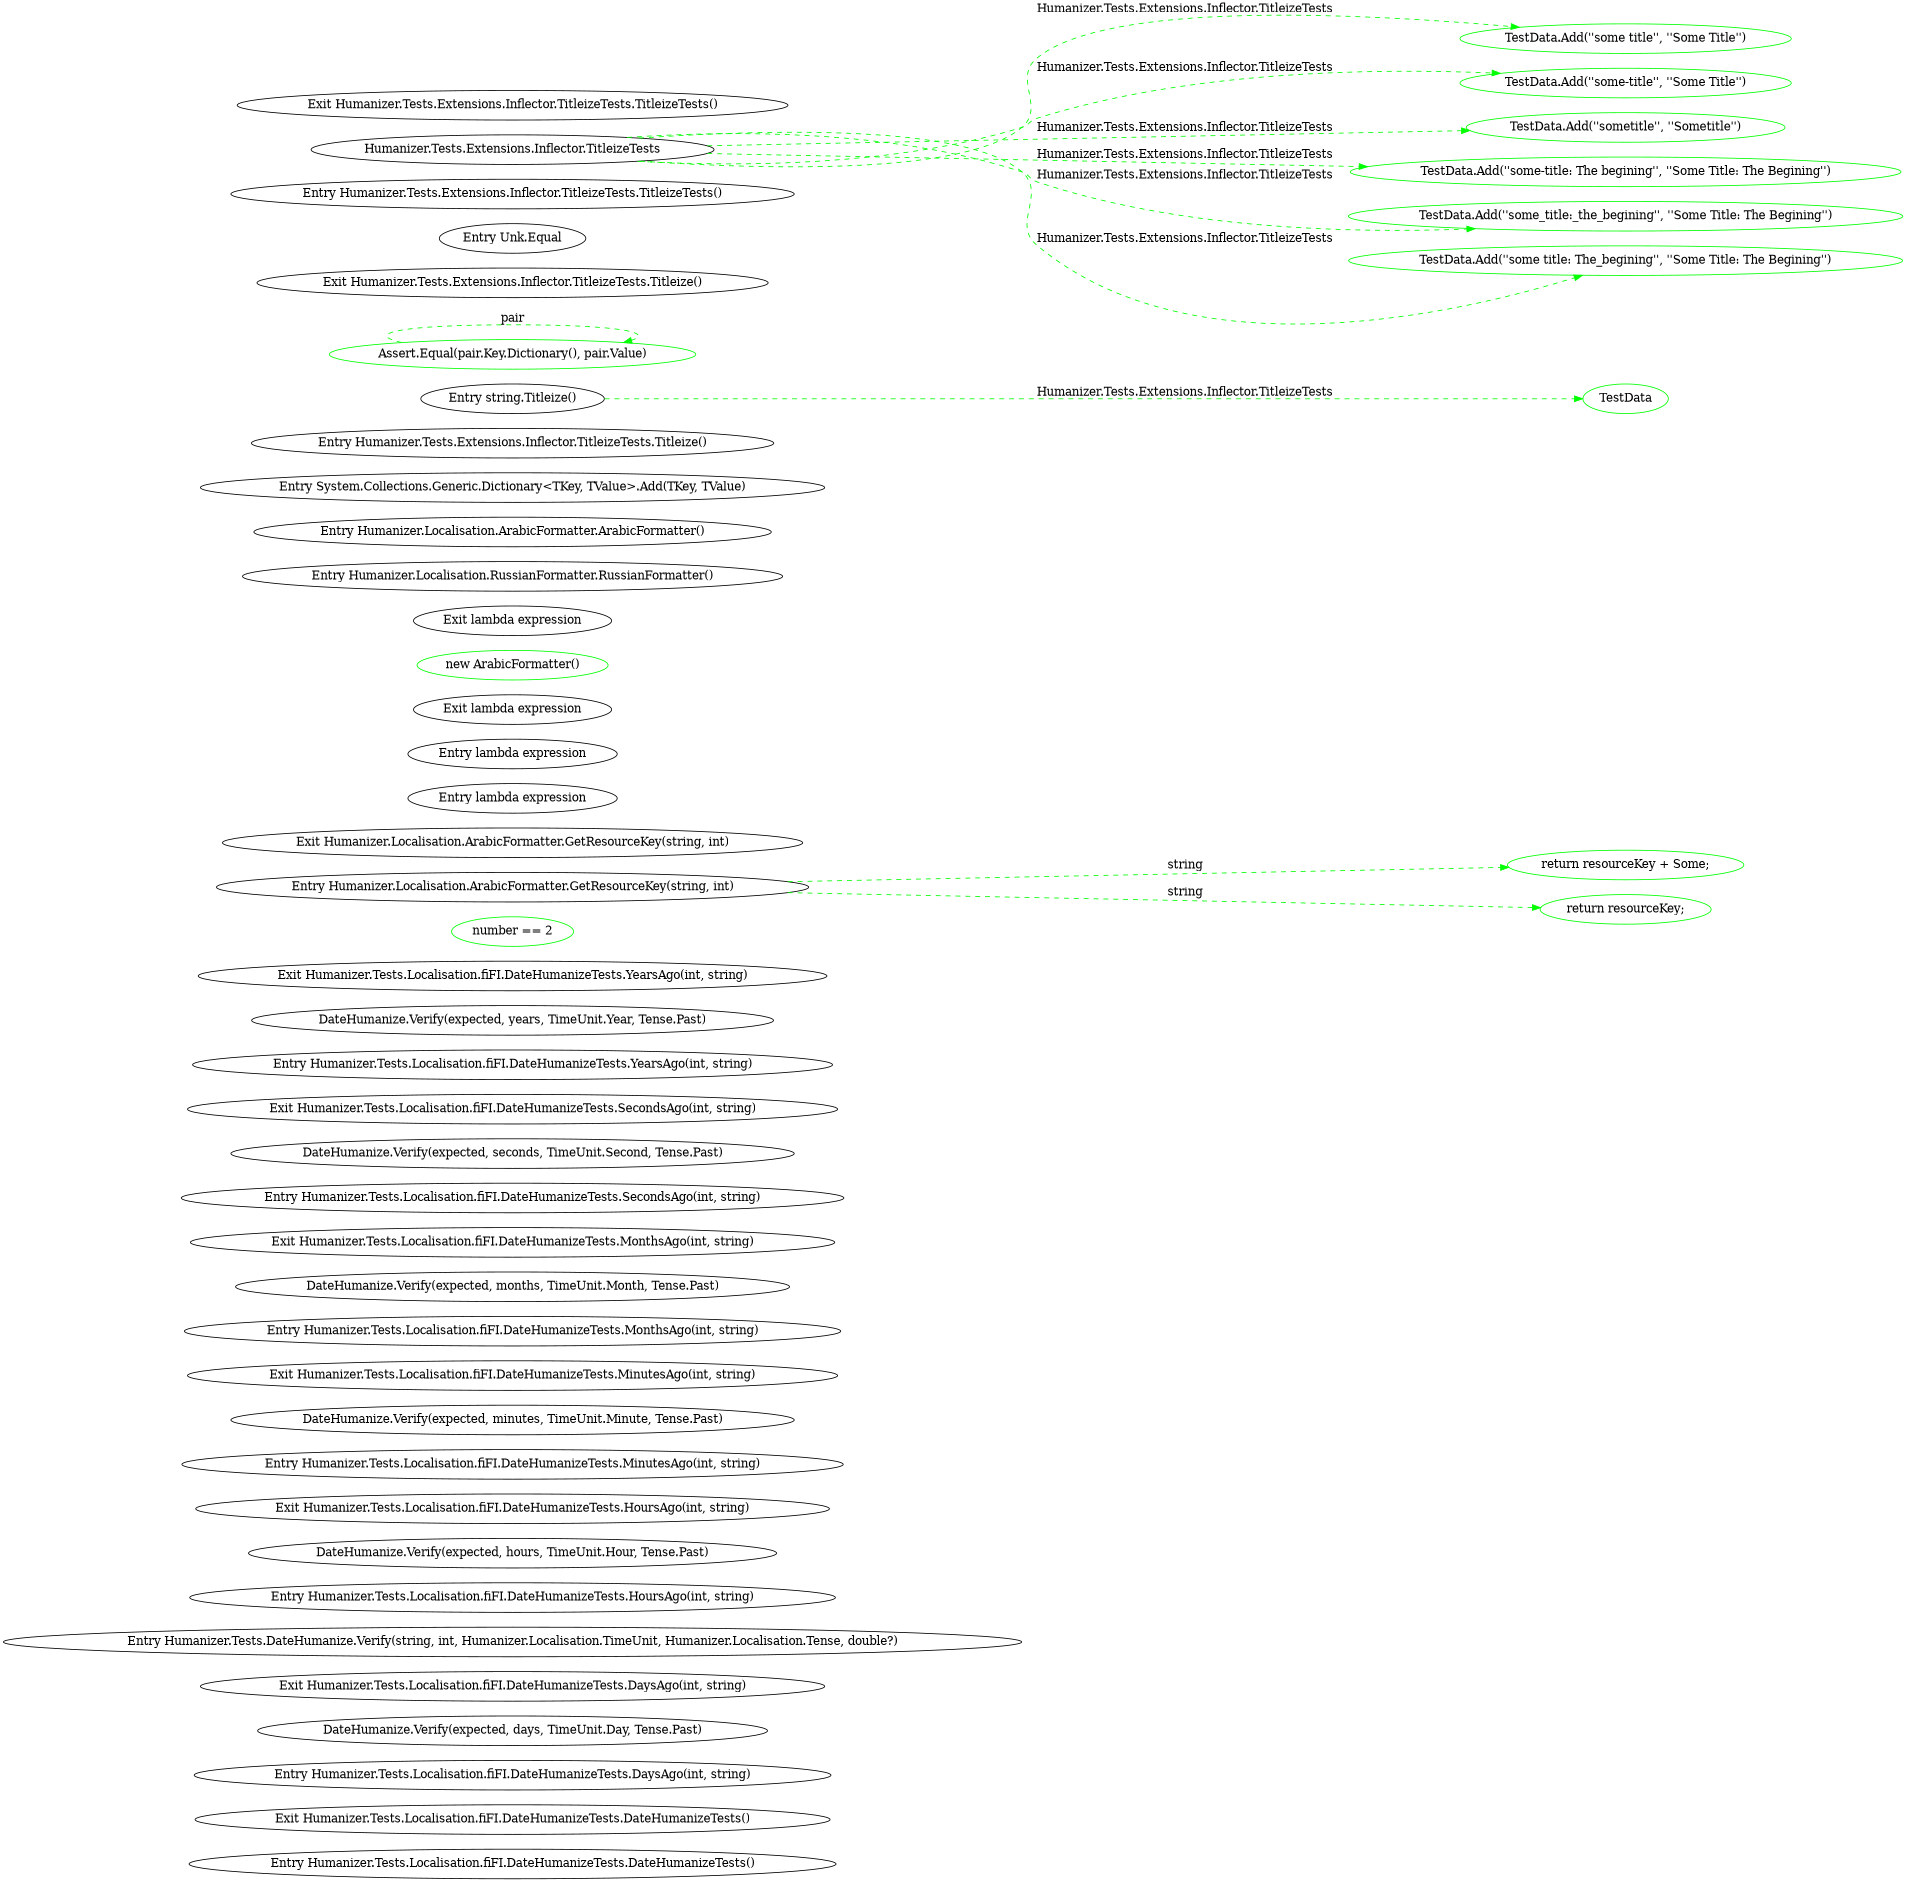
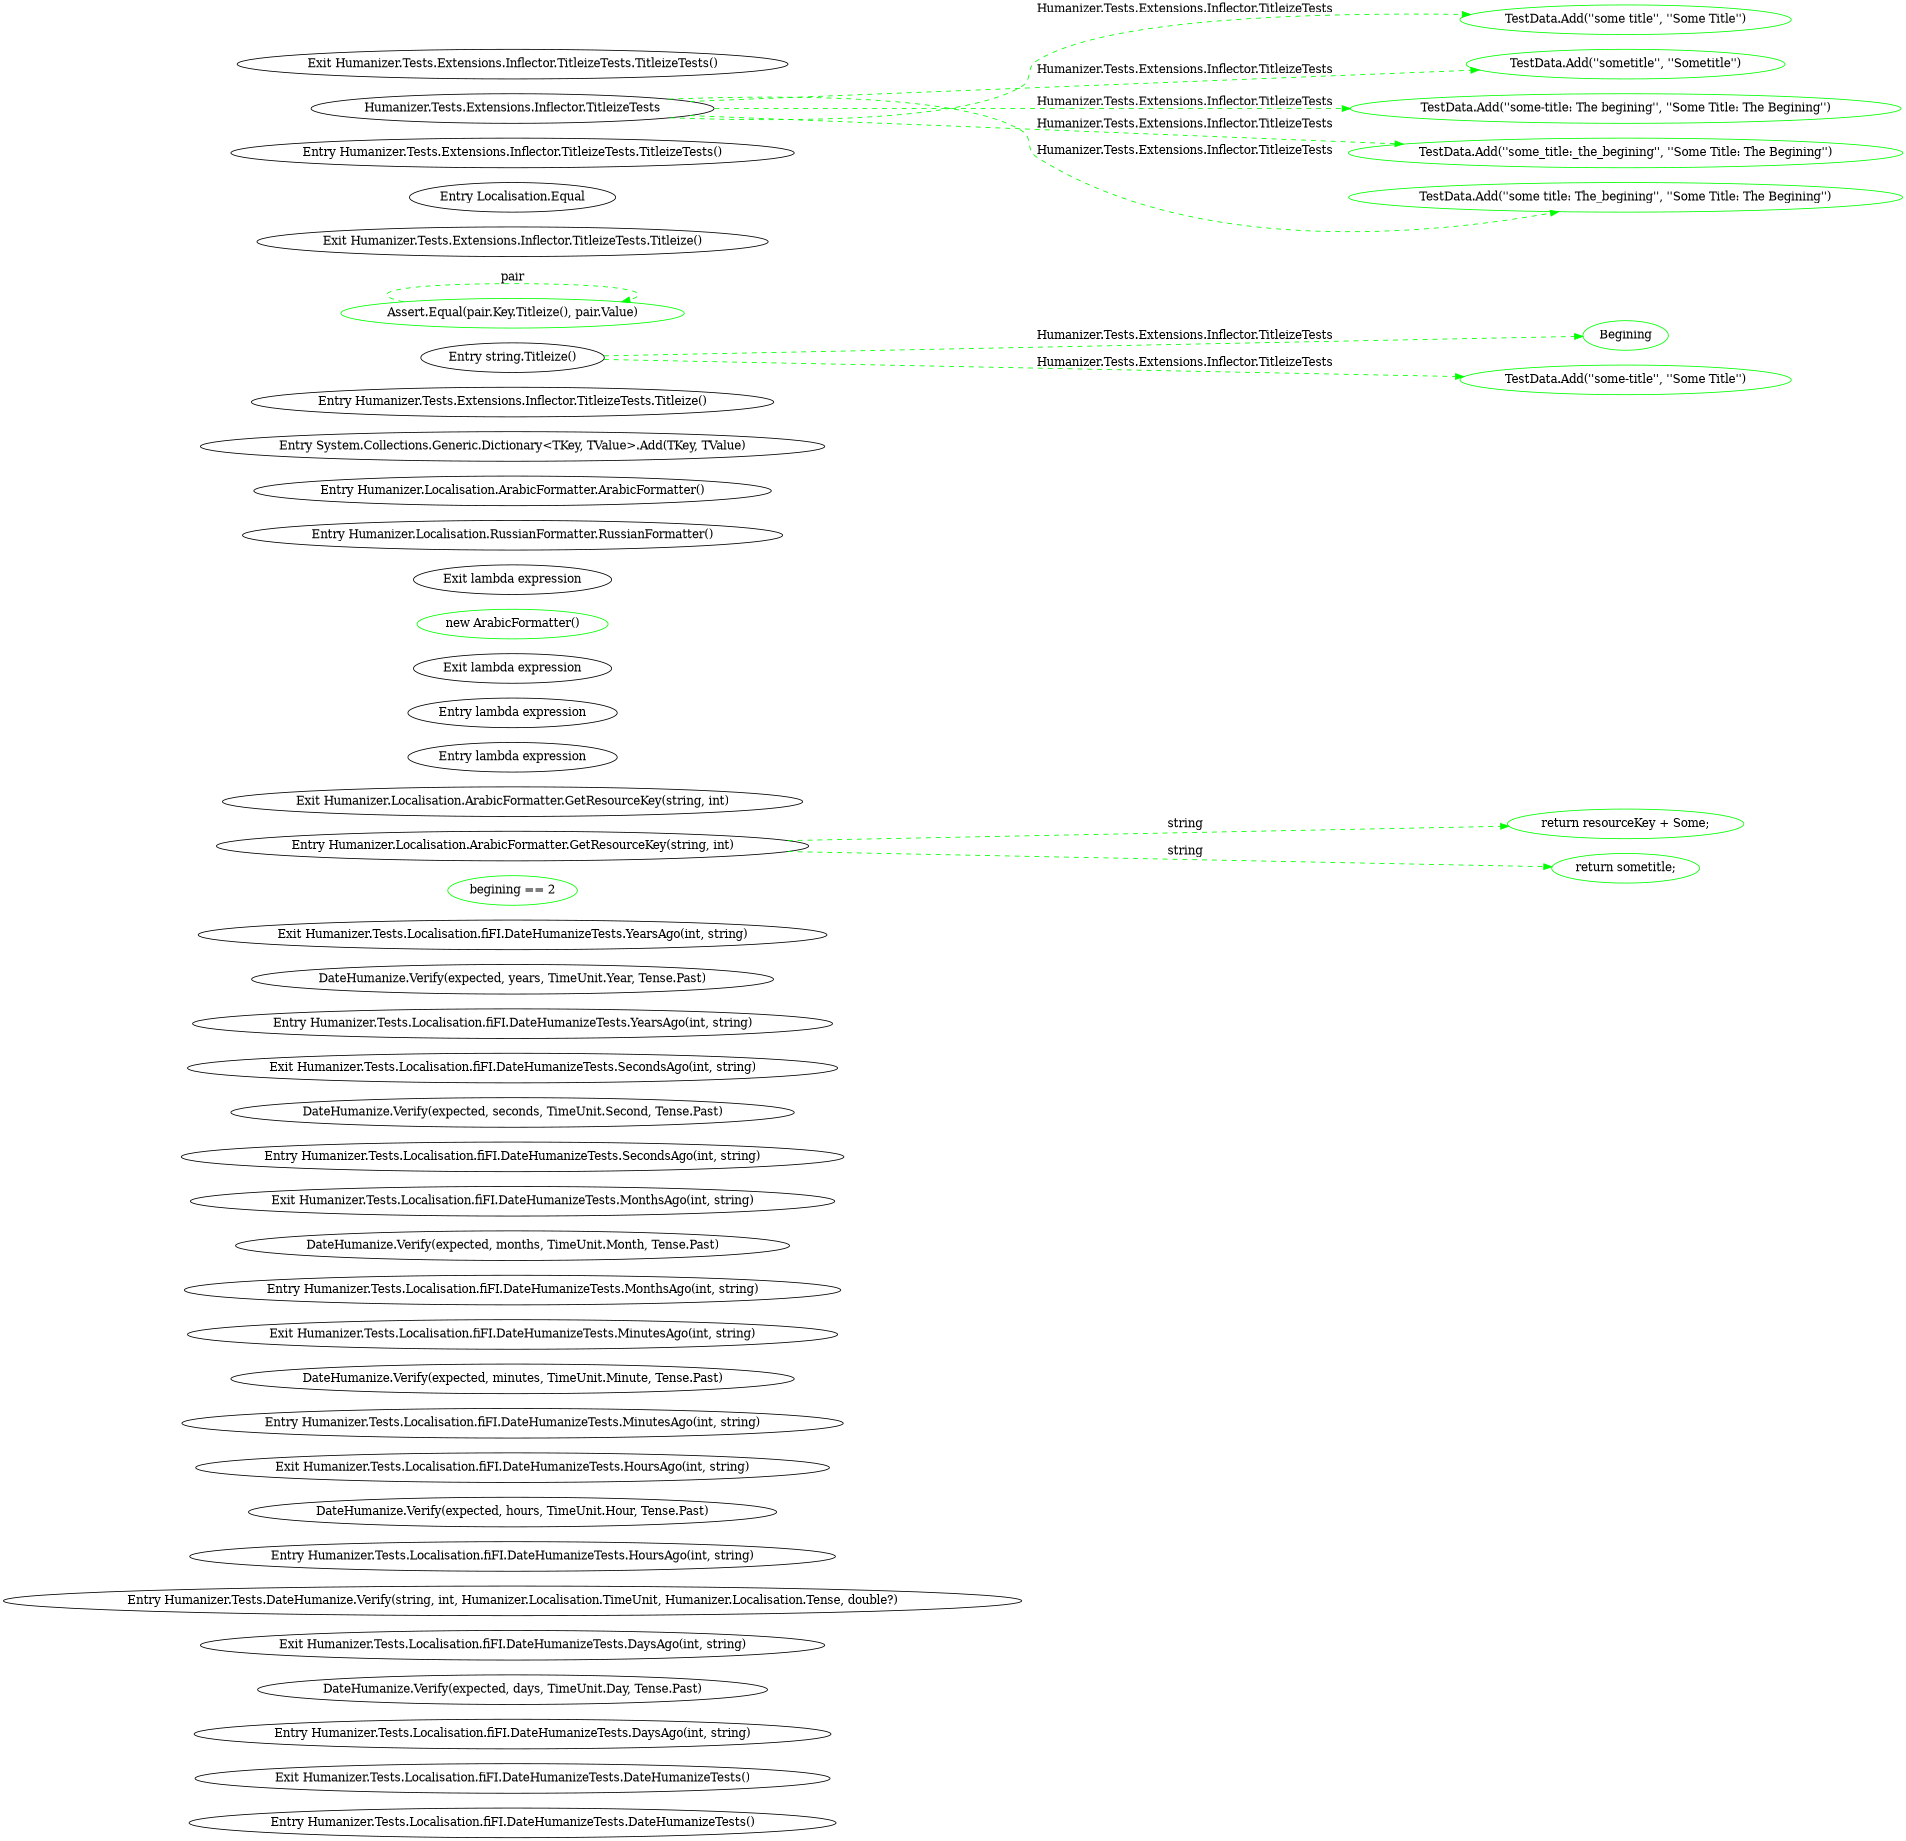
edge "Humanizer.Tests.Extensions.Inflector.TitleizeTests" -> "TestData.Add(''some-title'', ''Some Title'')": now "Entry string.Titleize()" -> "TestData.Add(''some-title'', ''Some Title'')"
node "Entry Unk.Equal": label "Entry Unk.Equal" -> "Entry Localisation.Equal"
node "Assert.Equal(pair.Key.Dictionary(), pair.Value)": label "Assert.Equal(pair.Key.Dictionary(), pair.Value)" -> "Assert.Equal(pair.Key.Titleize(), pair.Value)"
node "TestData": label "TestData" -> "Begining"
node "return resourceKey;": label "return resourceKey;" -> "return sometitle;"
node "number == 2": label "number == 2" -> "begining == 2"
